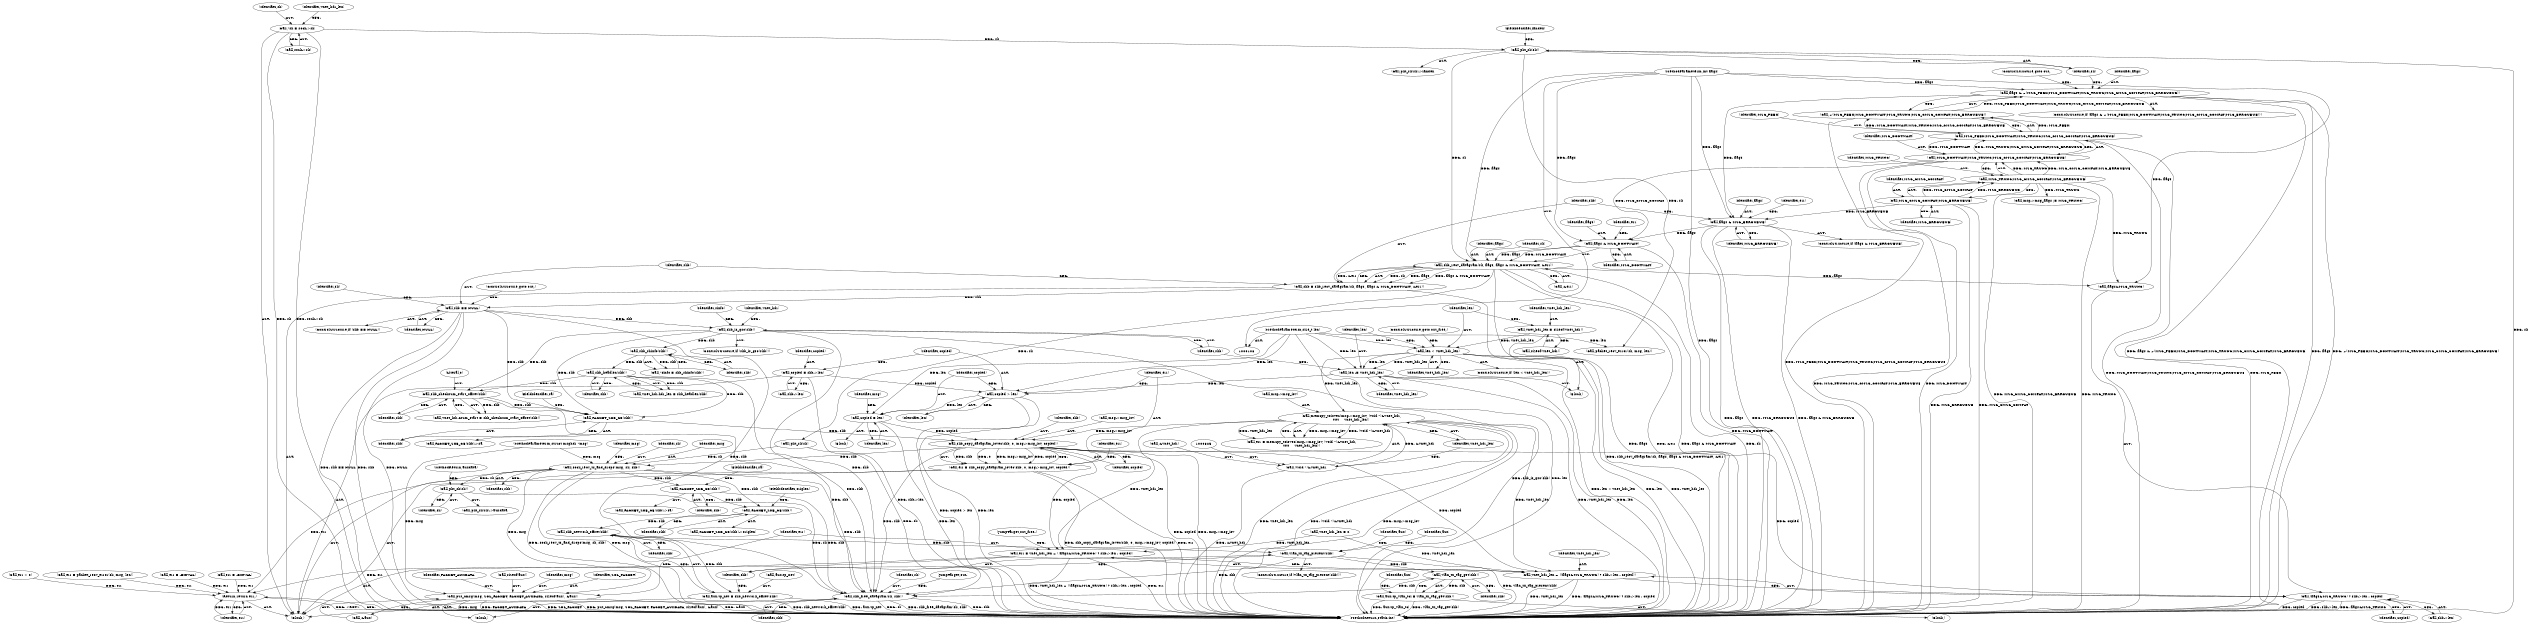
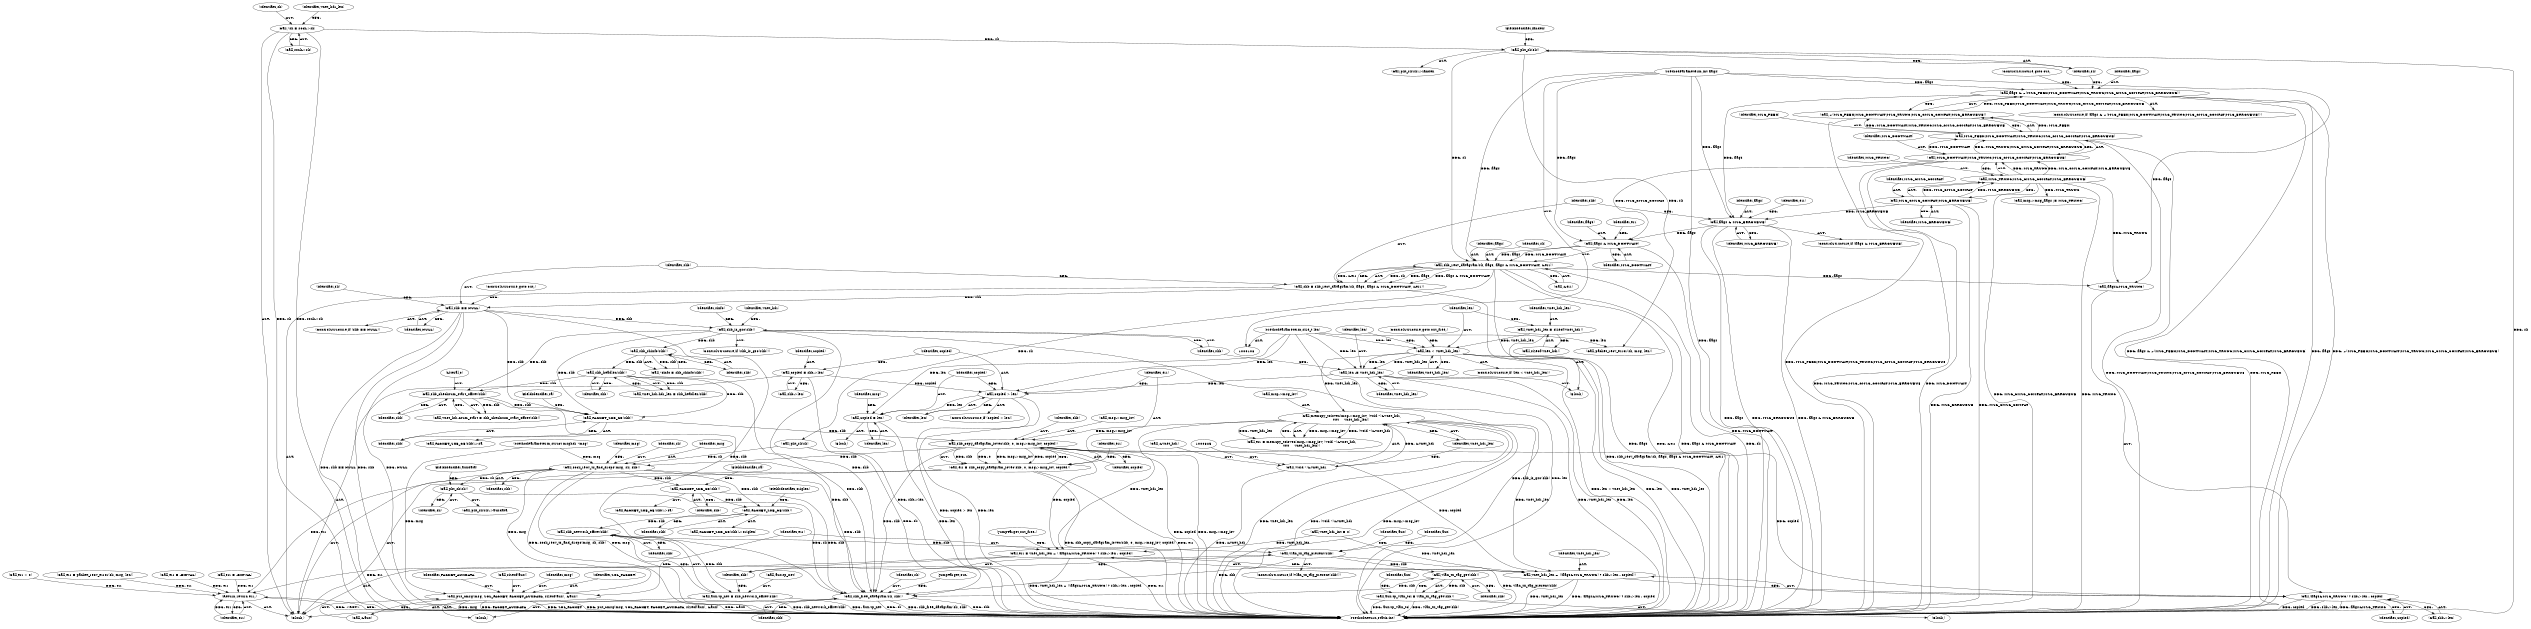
node "(ControlStructure,if (copied > len))": added
edge "(Call,copied = len)" -> "(Call,skb_copy_datagram_iovec(skb, 0, msg->msg_iov, copied))": removed, label "DDG: copied"
node "(MethodReturn,auxdata)": label "(MethodReturn,auxdata)" -> "(FieldIdentifier,auxdata)"
node "(Call,vnet_hdr_len = 0)": label "(Call,vnet_hdr_len = 0)" -> "(Call,vnet_hdr_int = 0)"
